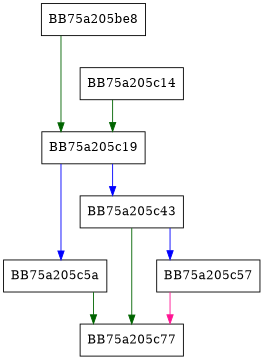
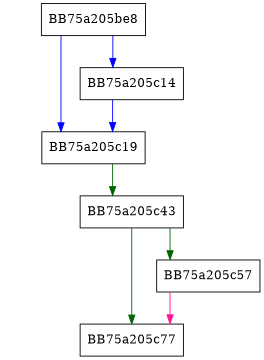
edge "BB75a205be8" -> "BB75a205c14": added
edge "BB75a205be8" -> "BB75a205c19": color darkgreen -> blue
edge "BB75a205c14" -> "BB75a205c19": color darkgreen -> blue
edge "BB75a205c19" -> "BB75a205c43": color blue -> darkgreen
edge "BB75a205c43" -> "BB75a205c57": color blue -> darkgreen
node "BB75a205c5a": removed
